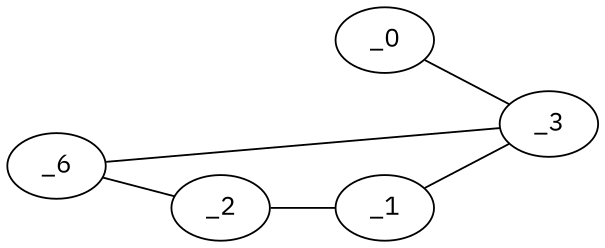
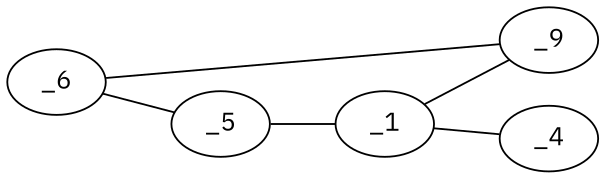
node "_0": removed
node "_3": label "_3" -> "_9"
node "_4": added
node "_2": label "_2" -> "_5"
